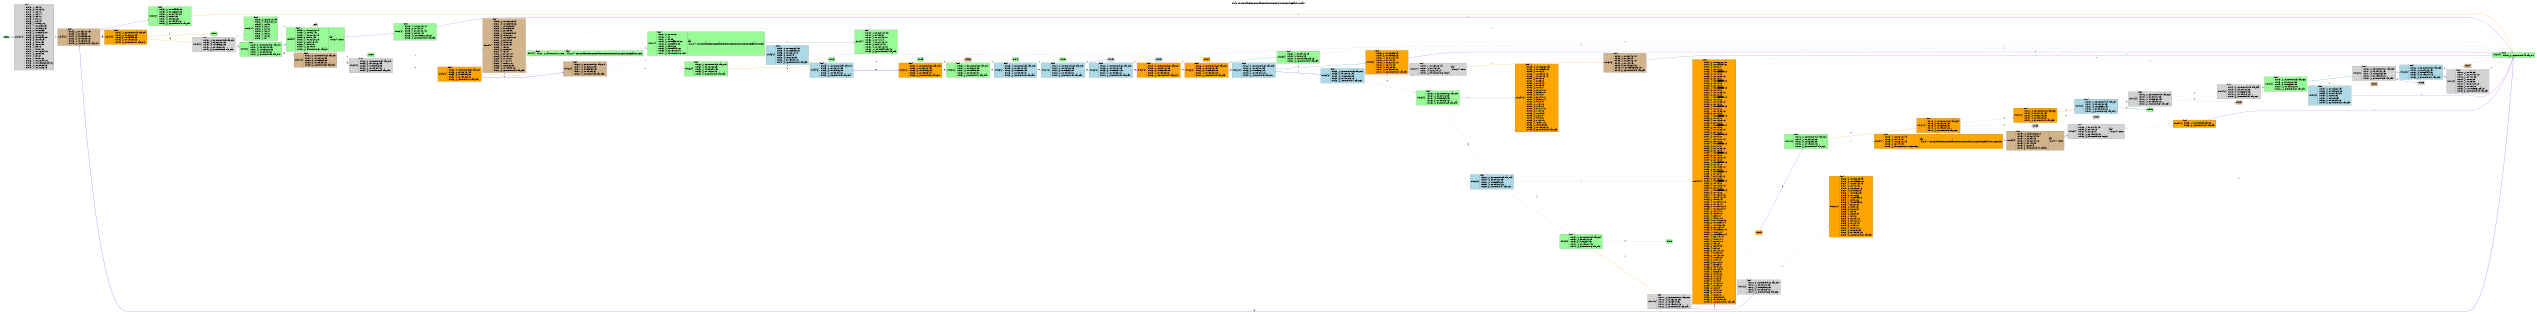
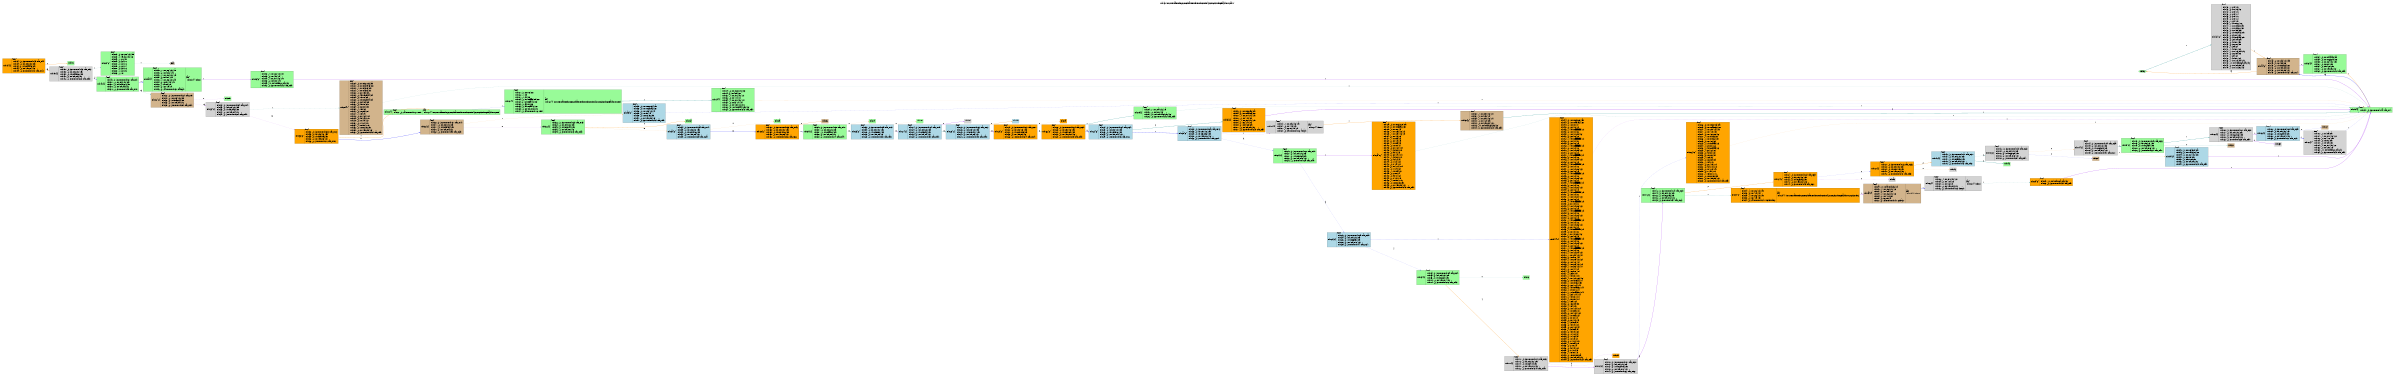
edge "0x4014a4 [32]" -> "0x4014c4 [28]": now "0x4014a4 [32]" -> "Desktop"
edge "0x4021db" -> "0x401748 [28]": now "0x40172c [28]" -> "0x401748 [28]"
